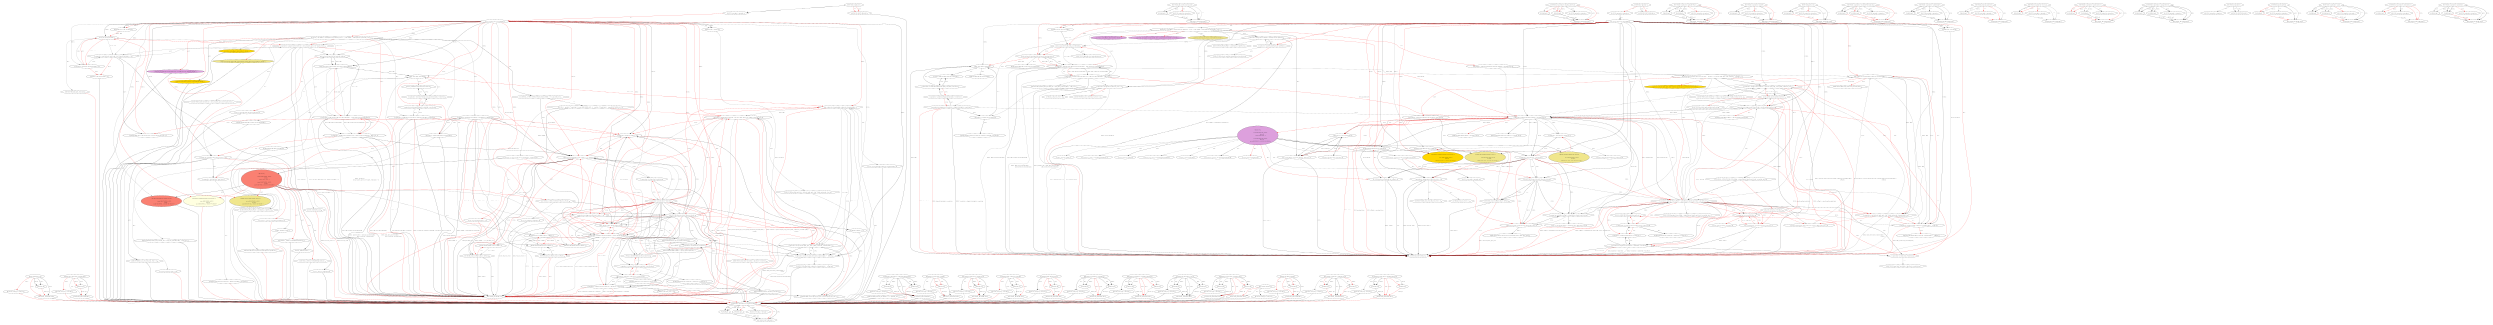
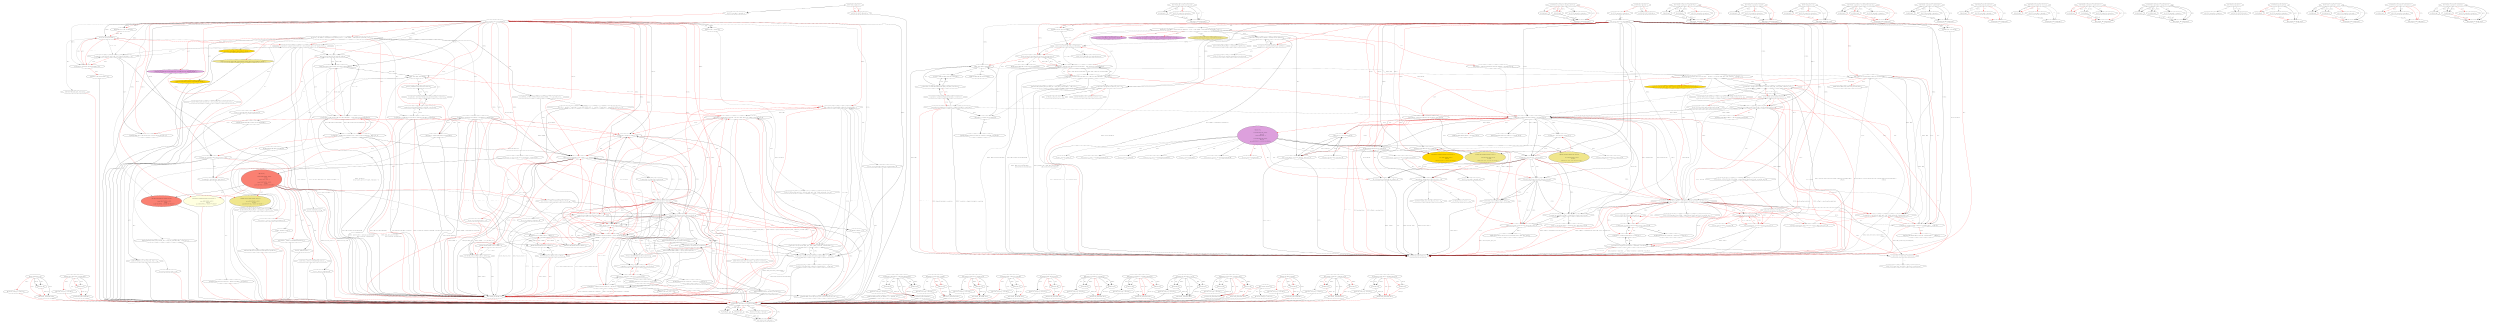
edge "(<operator>.cast,(struct ipv6_opt_hdr *)(ipv6_hdr(skb) + 1))" -> "(LITERAL,1,ipv6_hdr(skb) + 1)": now "(<operator>.cast,(struct ipv6_opt_hdr *)(ipv6_hdr(skb) + 1))" -> "(<operator>.addition,ipv6_hdr(skb) + 1)"
